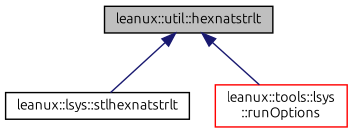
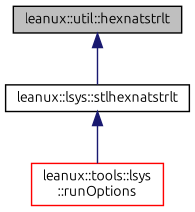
edge "leanux::tools::lsys ::runOptions" -> "leanux::util::hexnatstrlt": now "leanux::tools::lsys ::runOptions" -> "leanux::lsys::stlhexnatstrlt"
